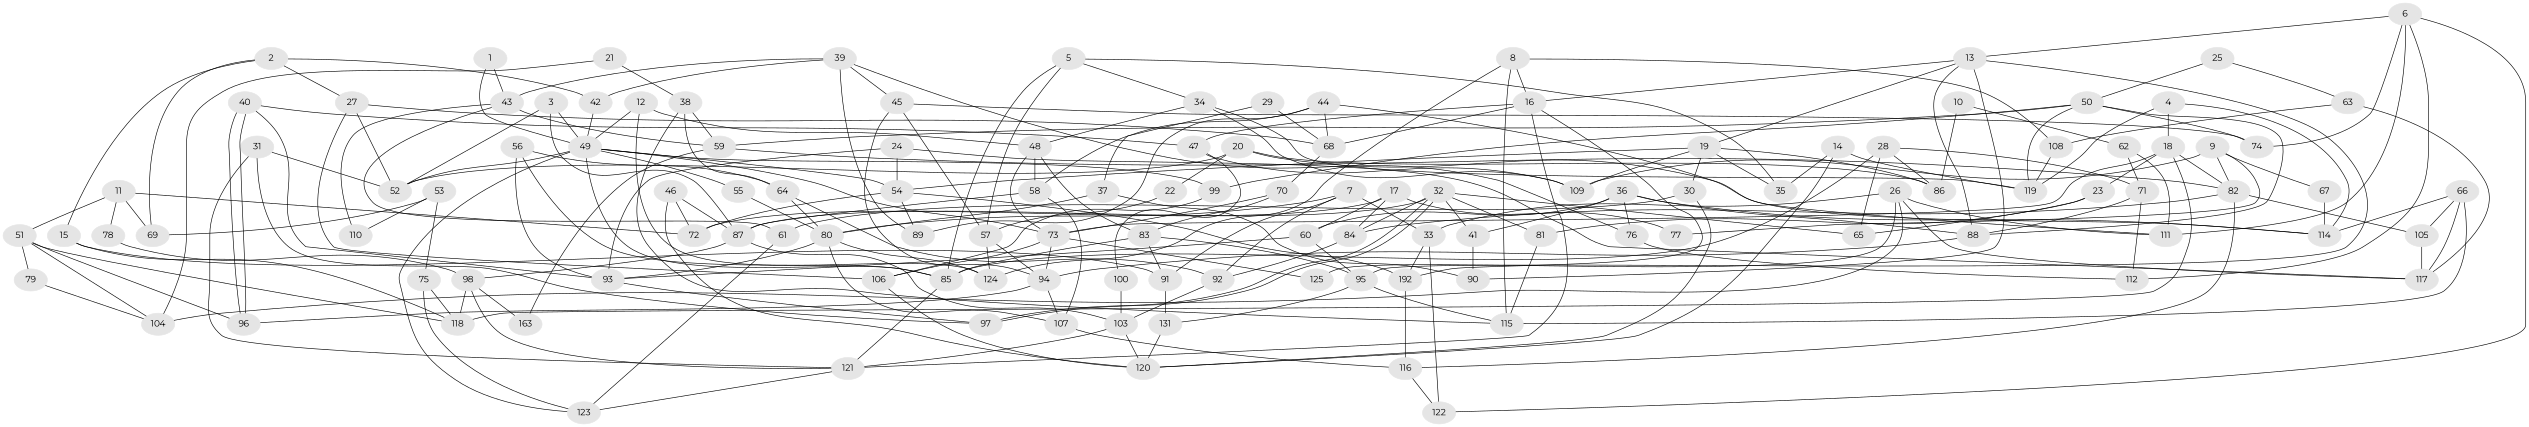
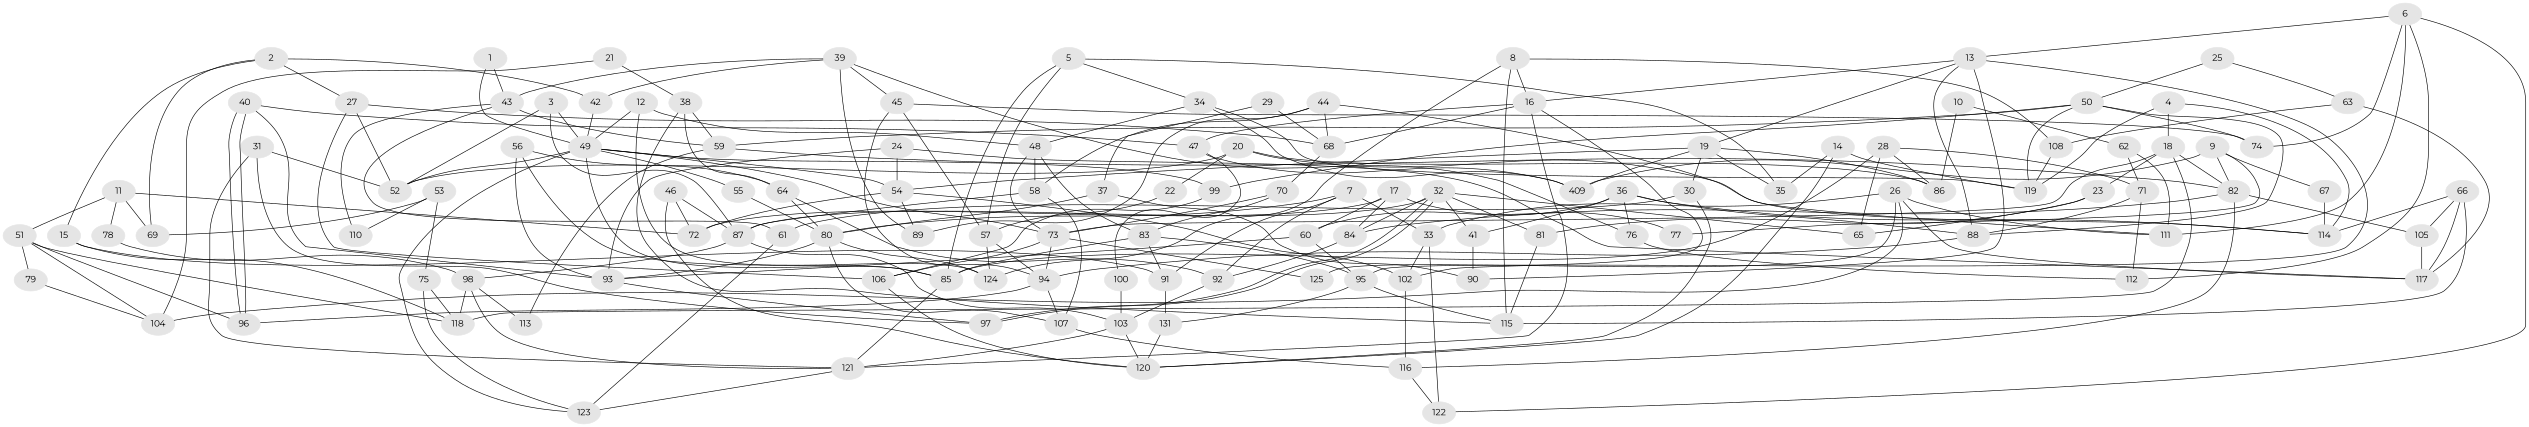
node "109": label "109" -> "409"
node "192": label "192" -> "102"
node "163": label "163" -> "113"
